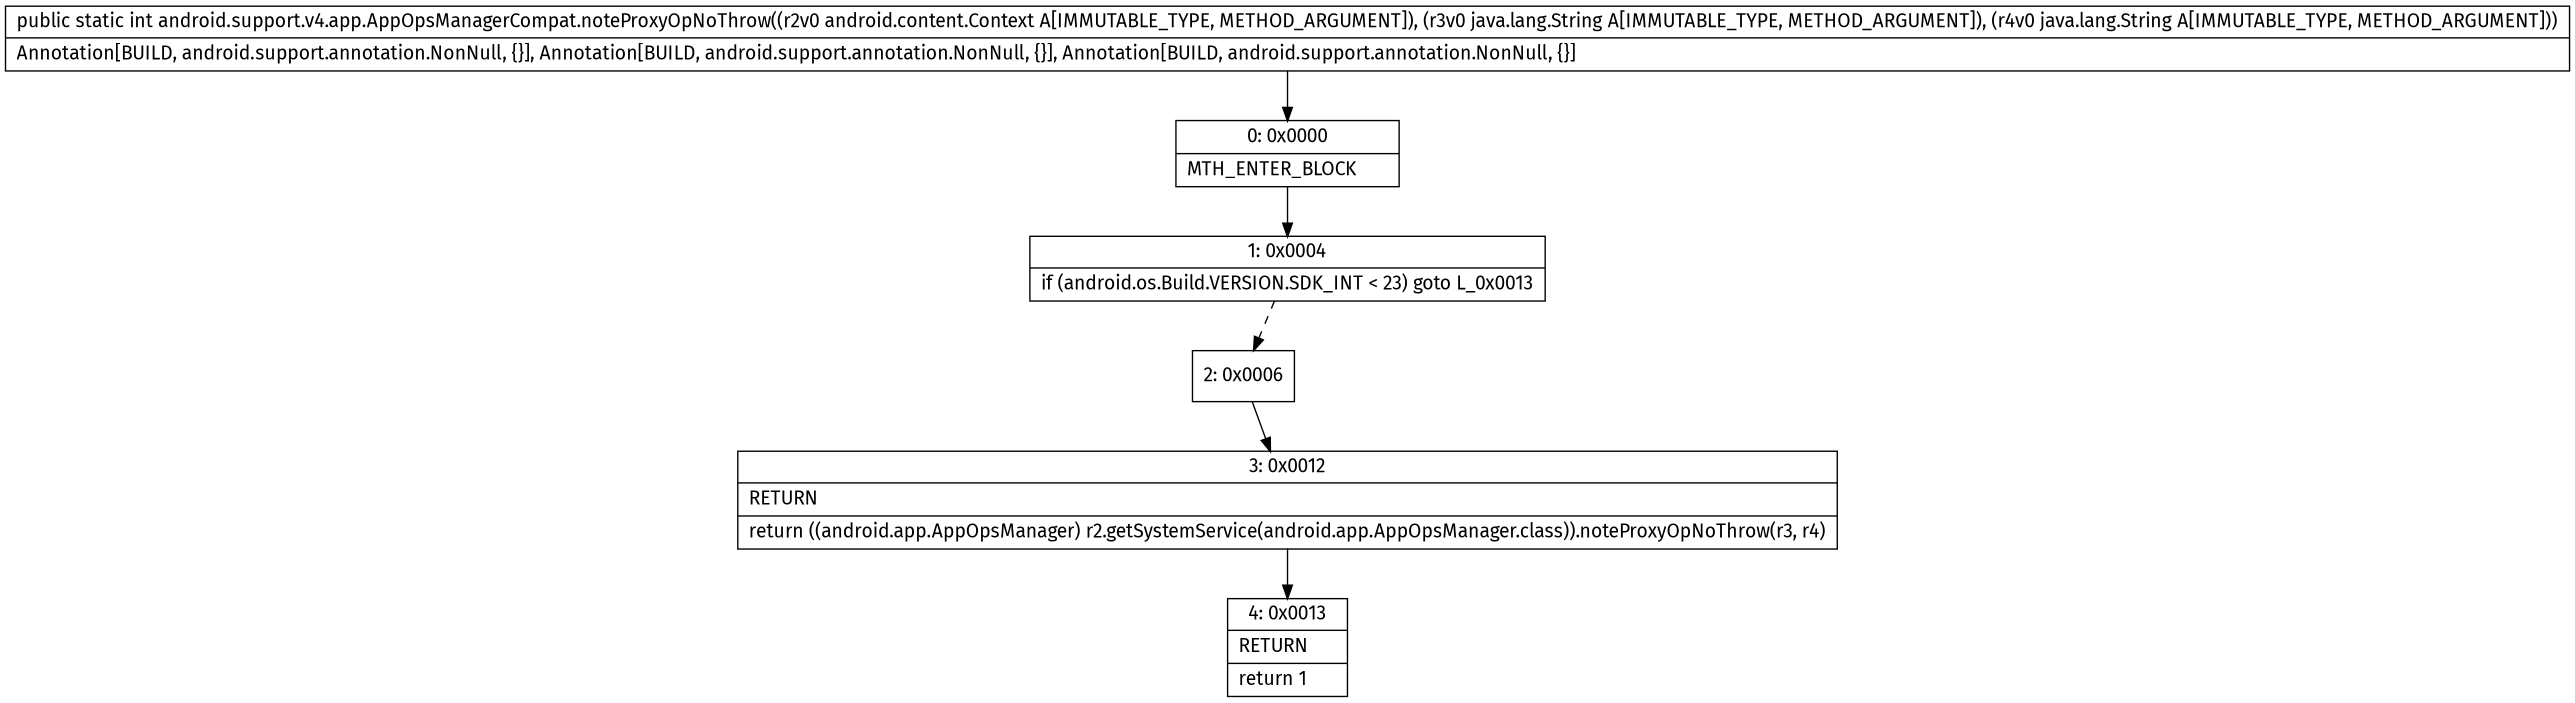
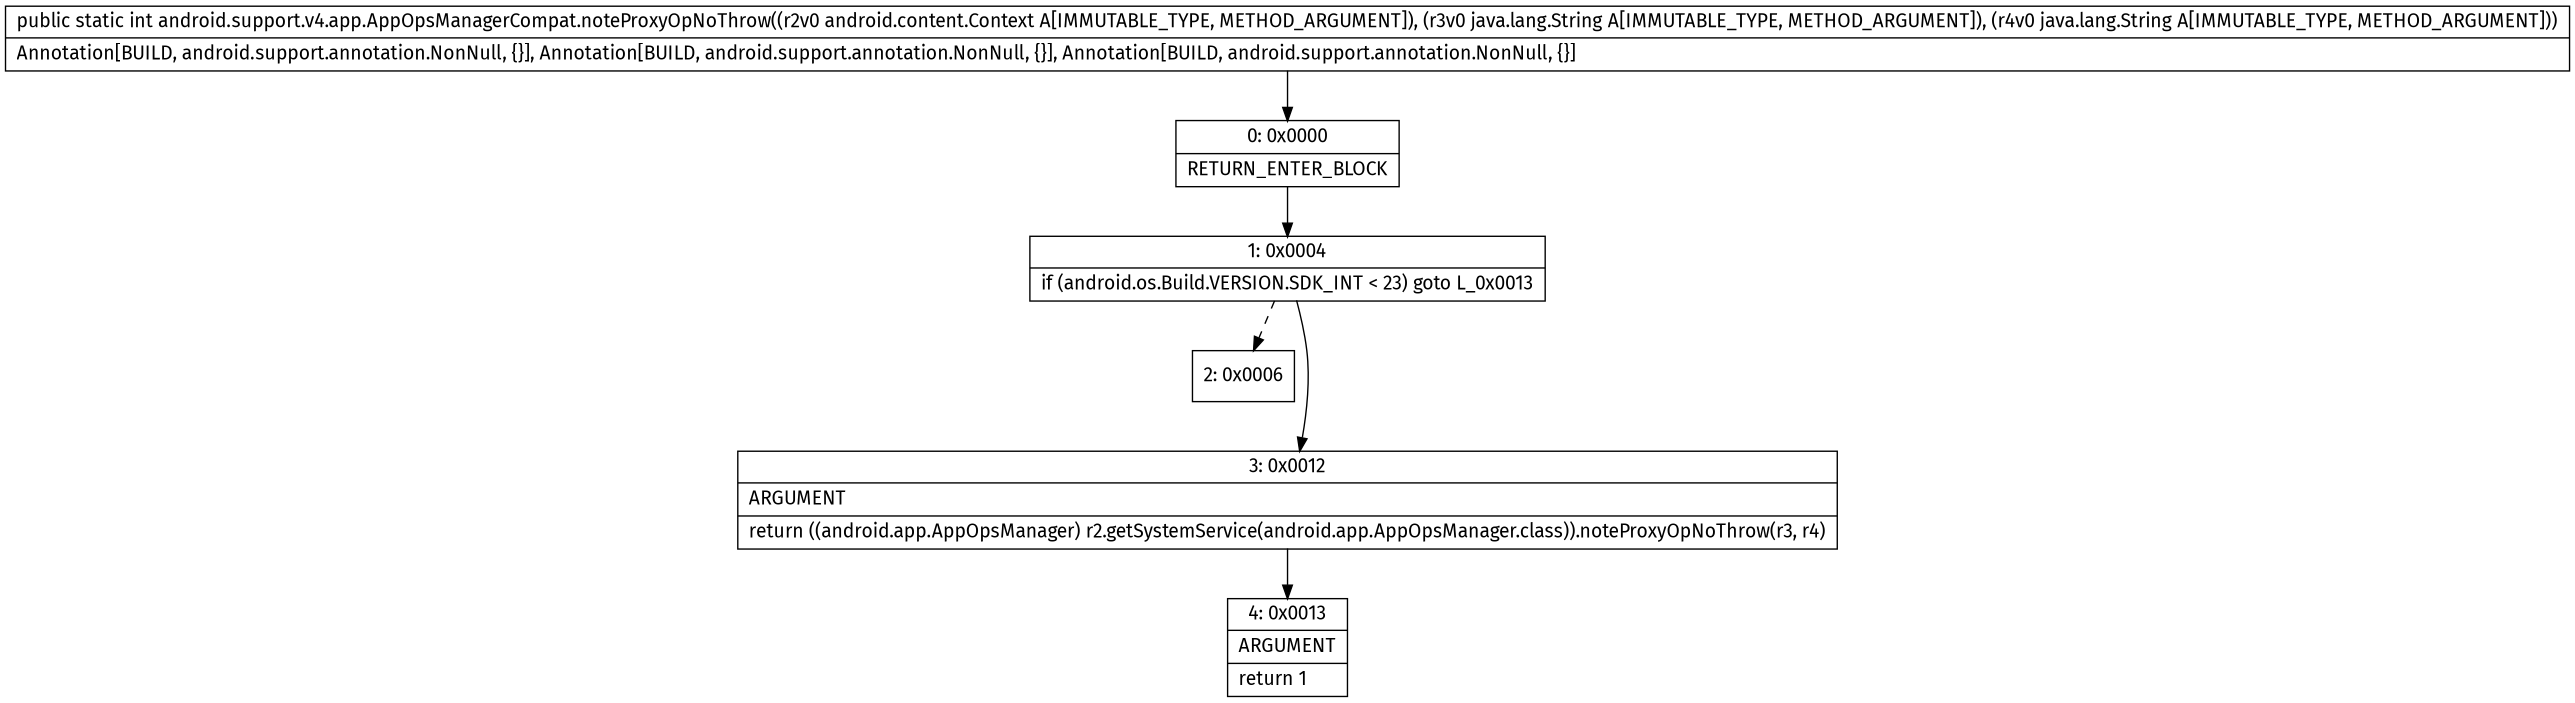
node "0: 0x0000": text "MTH_ENTER_BLOCK" -> "RETURN_ENTER_BLOCK"
edge "2: 0x0006" -> "3: 0x0012": now "1: 0x0004" -> "3: 0x0012"
node "3: 0x0012": text "RETURN" -> "ARGUMENT"
node "4: 0x0013": text "RETURN" -> "ARGUMENT"
